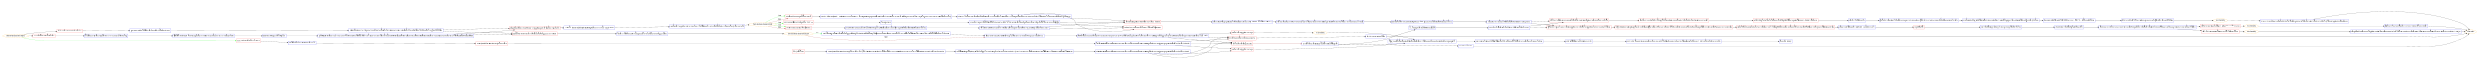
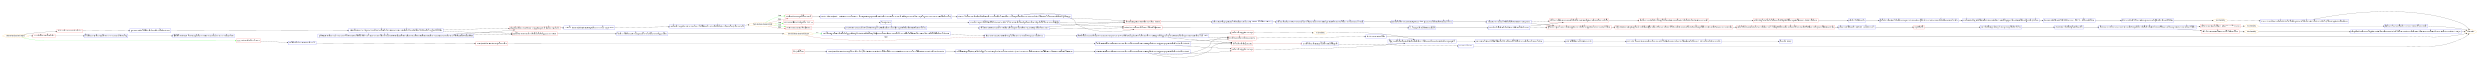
node "มันมีเจตนาที่ดีอยู่นะ เข้าใจที่พูดไหม": removed
edge "อย่าเข้าใจผิดนะ ถ้ายัยนั่นลุกเป็นไฟก็จะฉี่ดับไฟให้อยู่แล้ว" -> "ก็… ใช่ พูดถูกแล้ว มีปรสิตที่ทำแบบนั้นได้": now "Techrot สามารถยึดครองจิตใจของเราได้โดยที่ไม่รู้ตัวเลยนะ" -> "ก็… ใช่ พูดถูกแล้ว มีปรสิตที่ทำแบบนั้นได้"
